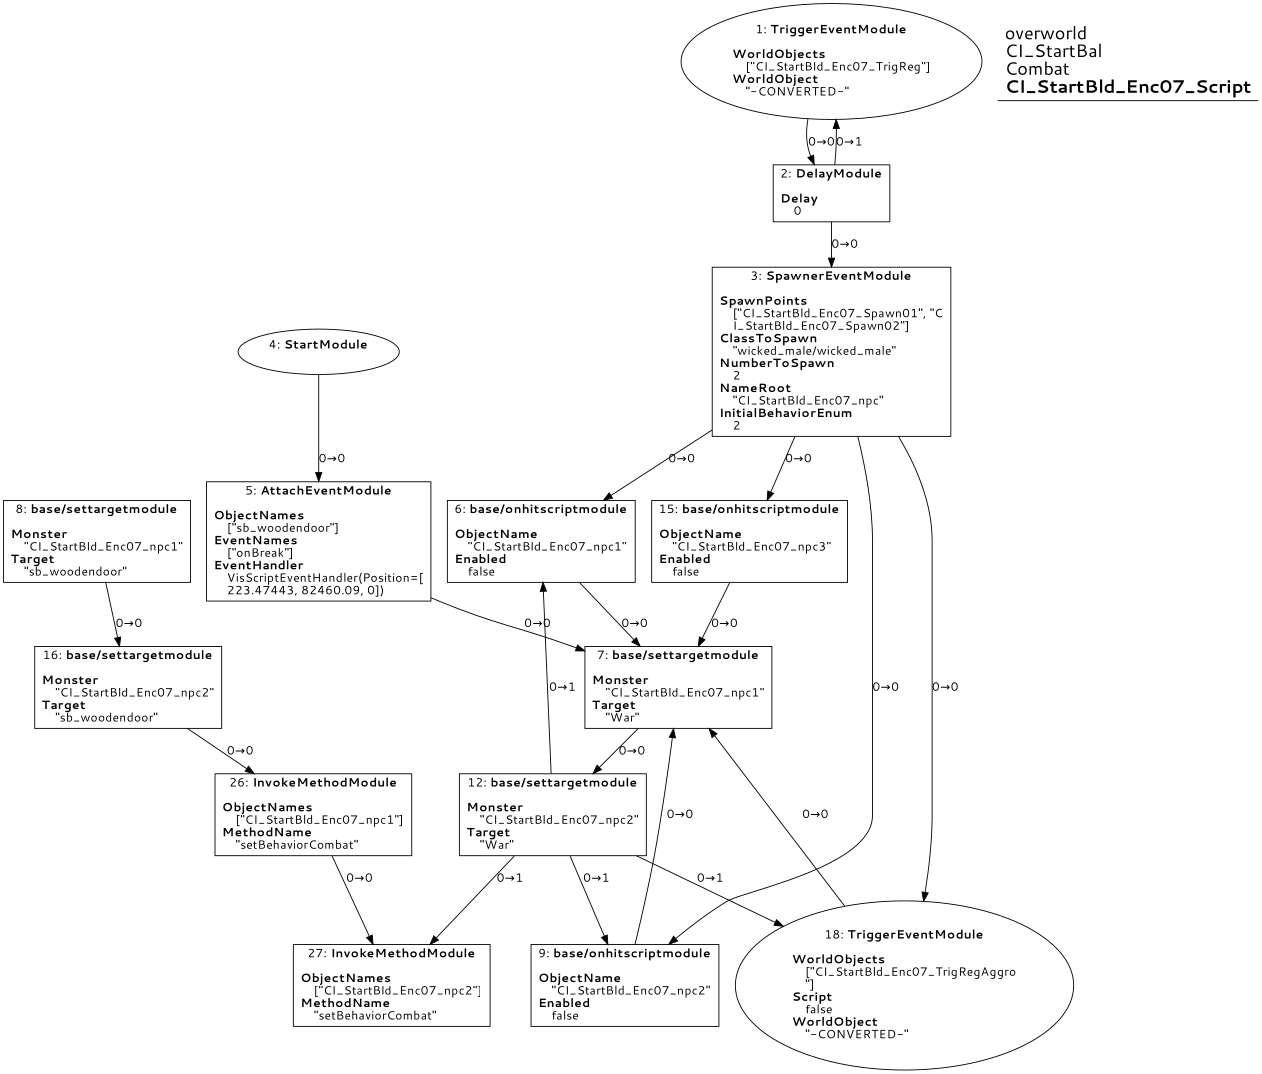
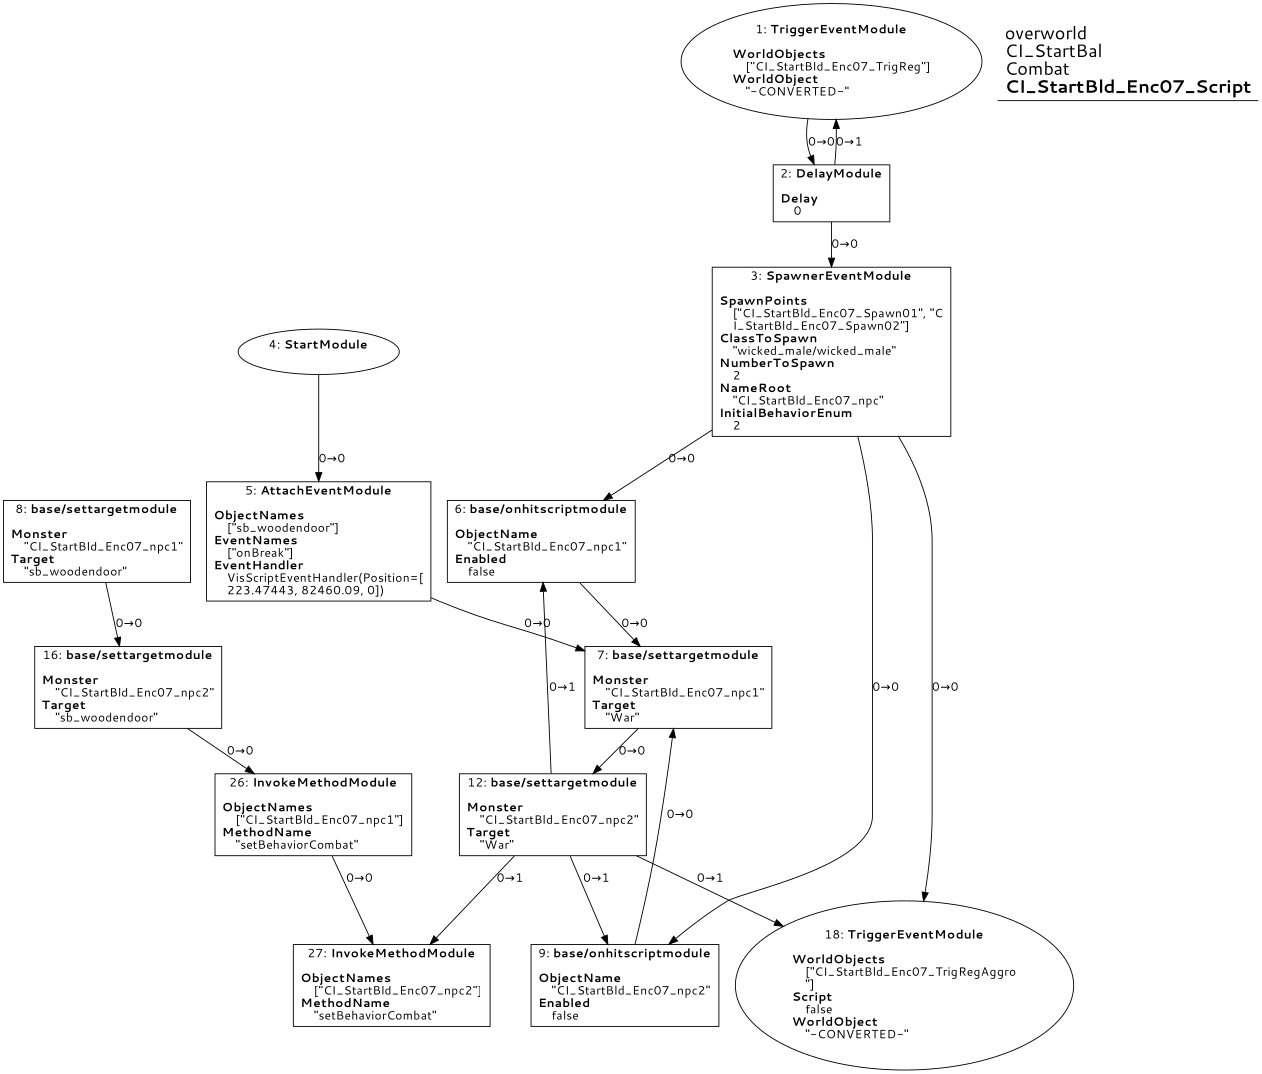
node "15:": removed
edge "18:" -> "7:": removed, label "0→0"
